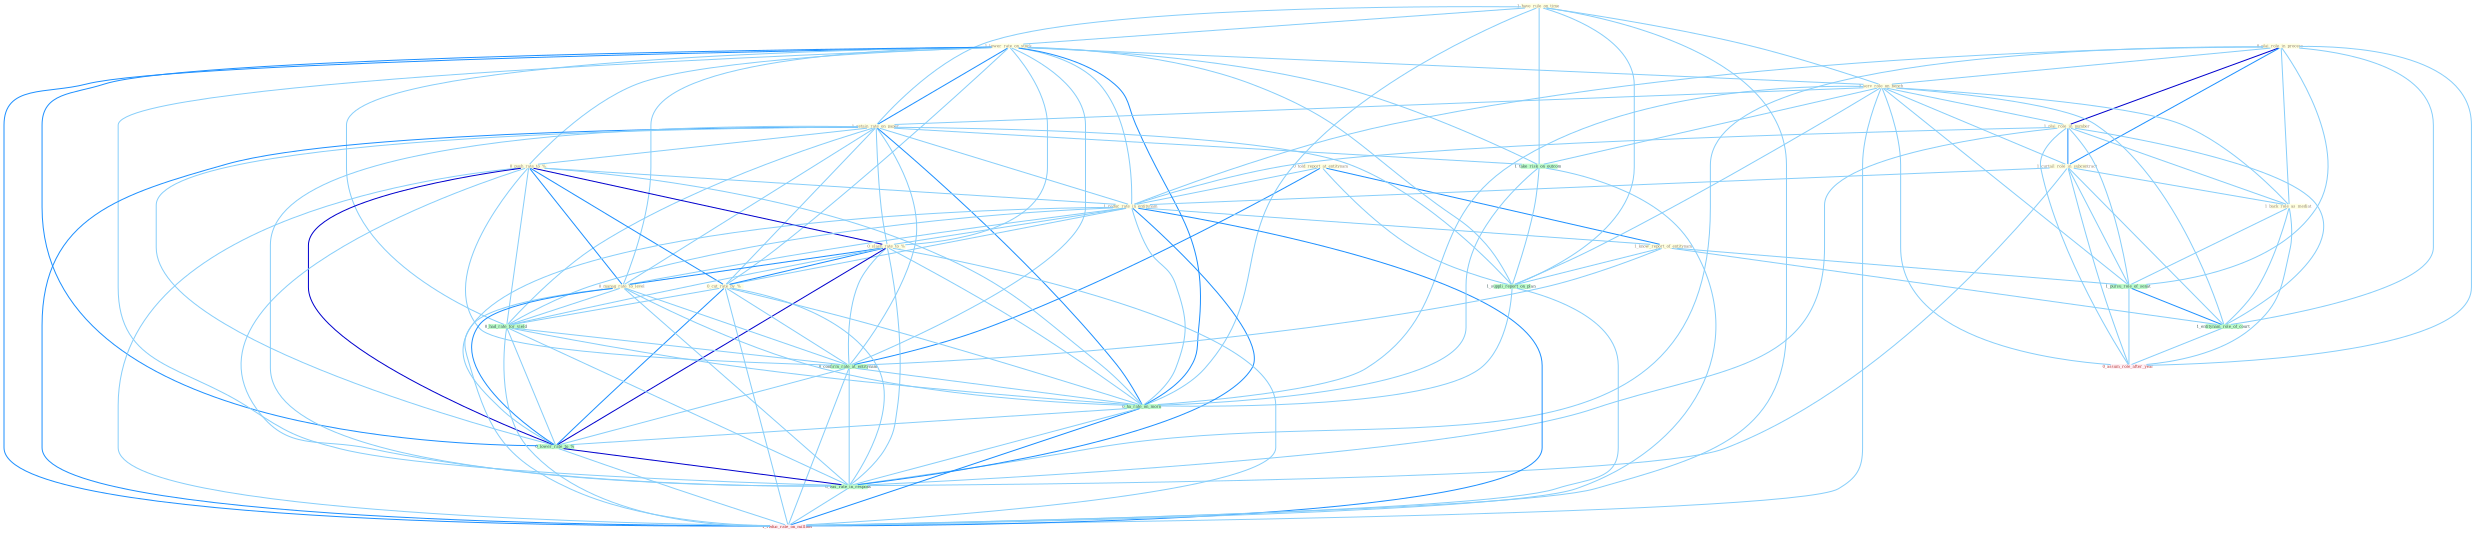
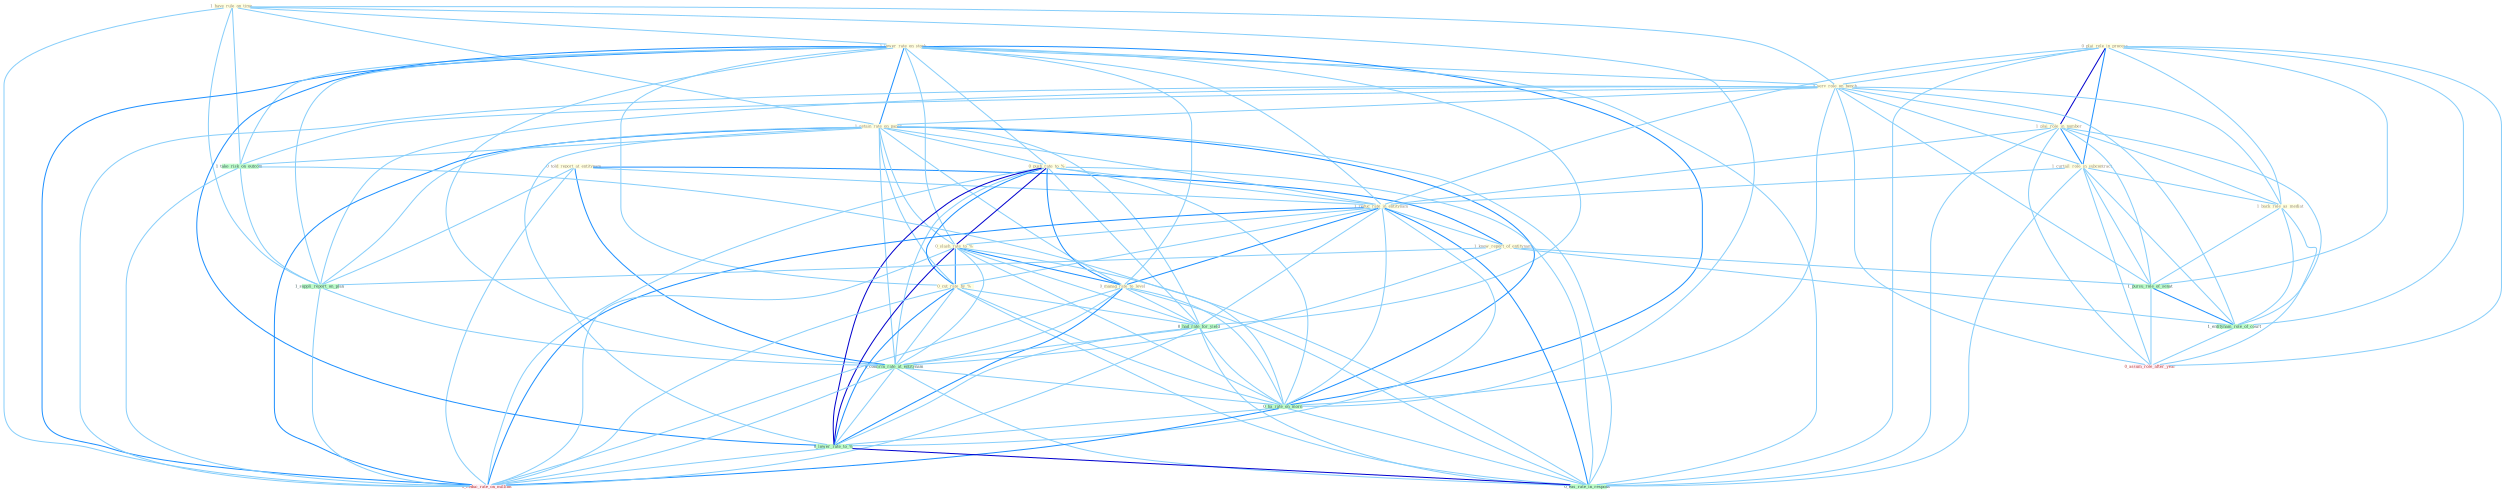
edge "1_reduc_rate_in_entitynam" -- "0_manag_rate_to_level": color #87cefa -> #1e90ff
edge "1_suppli_report_on_plan" -- "0_ha_rate_on_morn": now "1_suppli_report_on_plan" -- "0_confirm_rate_at_entitynam"
edge "0_eas_rate_in_respons" -- "1_reduc_rate_on_million": now "0_told_report_at_entitynam" -- "1_reduc_rate_on_million"
